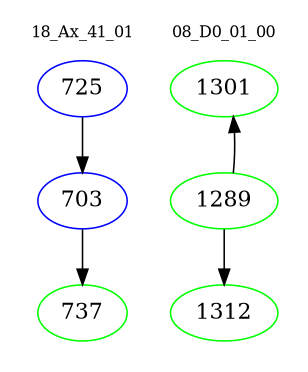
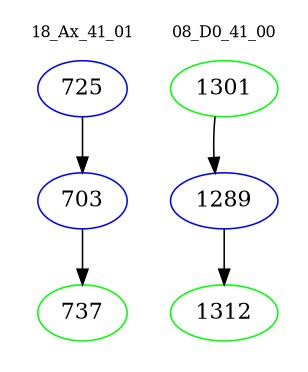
cluster "08_D0_01_00": label "08_D0_01_00" -> "08_D0_41_00"
edge "1289" -> "1301": reversed
node "1289": color green -> blue
